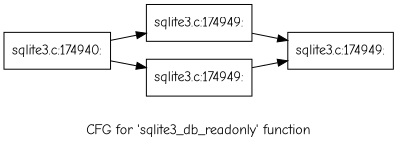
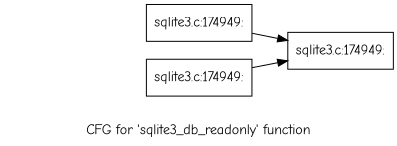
node "sqlite3.c:174940:": removed
